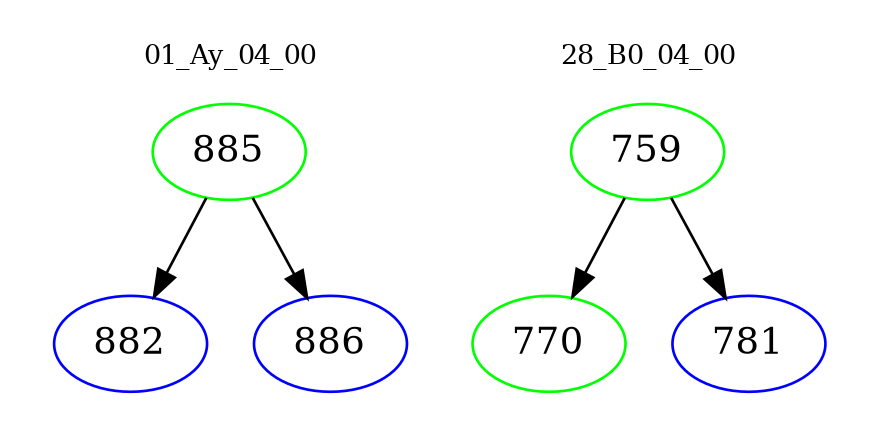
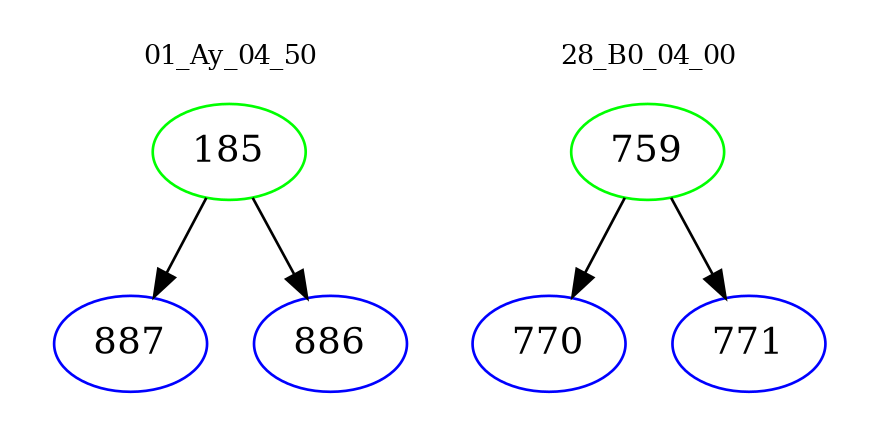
cluster "01_Ay_04_00": label "01_Ay_04_00" -> "01_Ay_04_50"
node "885": label "885" -> "185"
node "882": label "882" -> "887"
node "770": color green -> blue
node "781": label "781" -> "771"
